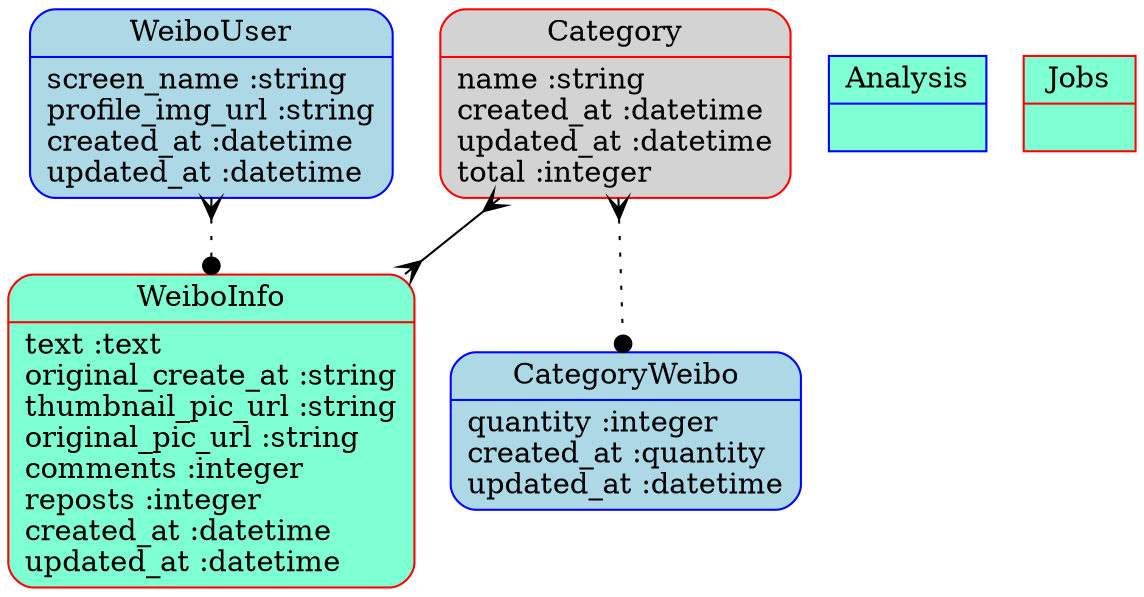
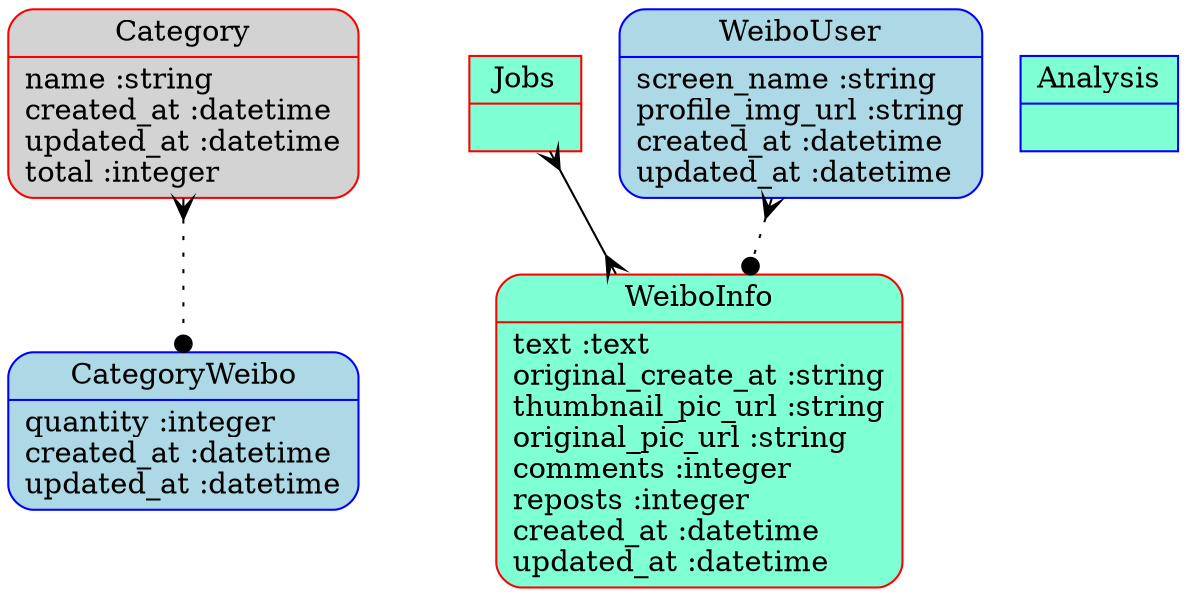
edge "Category" -- "WeiboInfo": now "Jobs" -- "WeiboInfo"
node "CategoryWeibo": text "created_at :quantity" -> "created_at :datetime"
